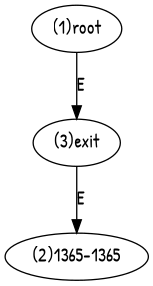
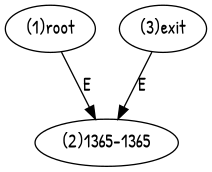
edge "(1)root" -> "(3)exit": now "(1)root" -> "(2)1365-1365"
